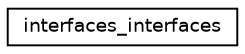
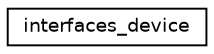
node "interfaces_interfaces": label "interfaces_interfaces" -> "interfaces_device"
